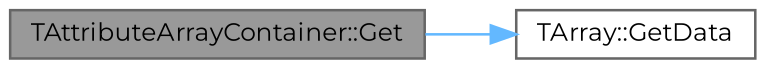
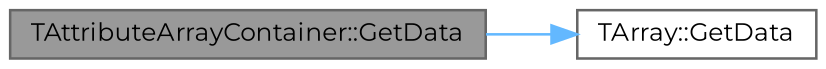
node "TAttributeArrayContainer::Get": label "TAttributeArrayContainer::Get" -> "TAttributeArrayContainer::GetData"
